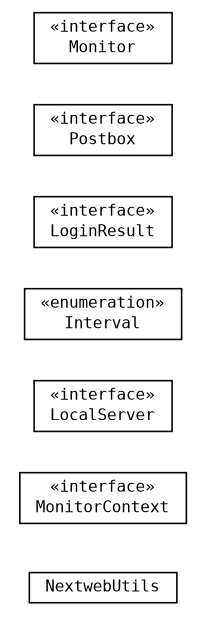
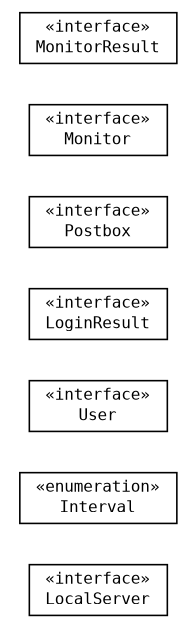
node "MonitorResult": added
node "User": added
node "MonitorContext": removed
node "NextwebUtils": removed
